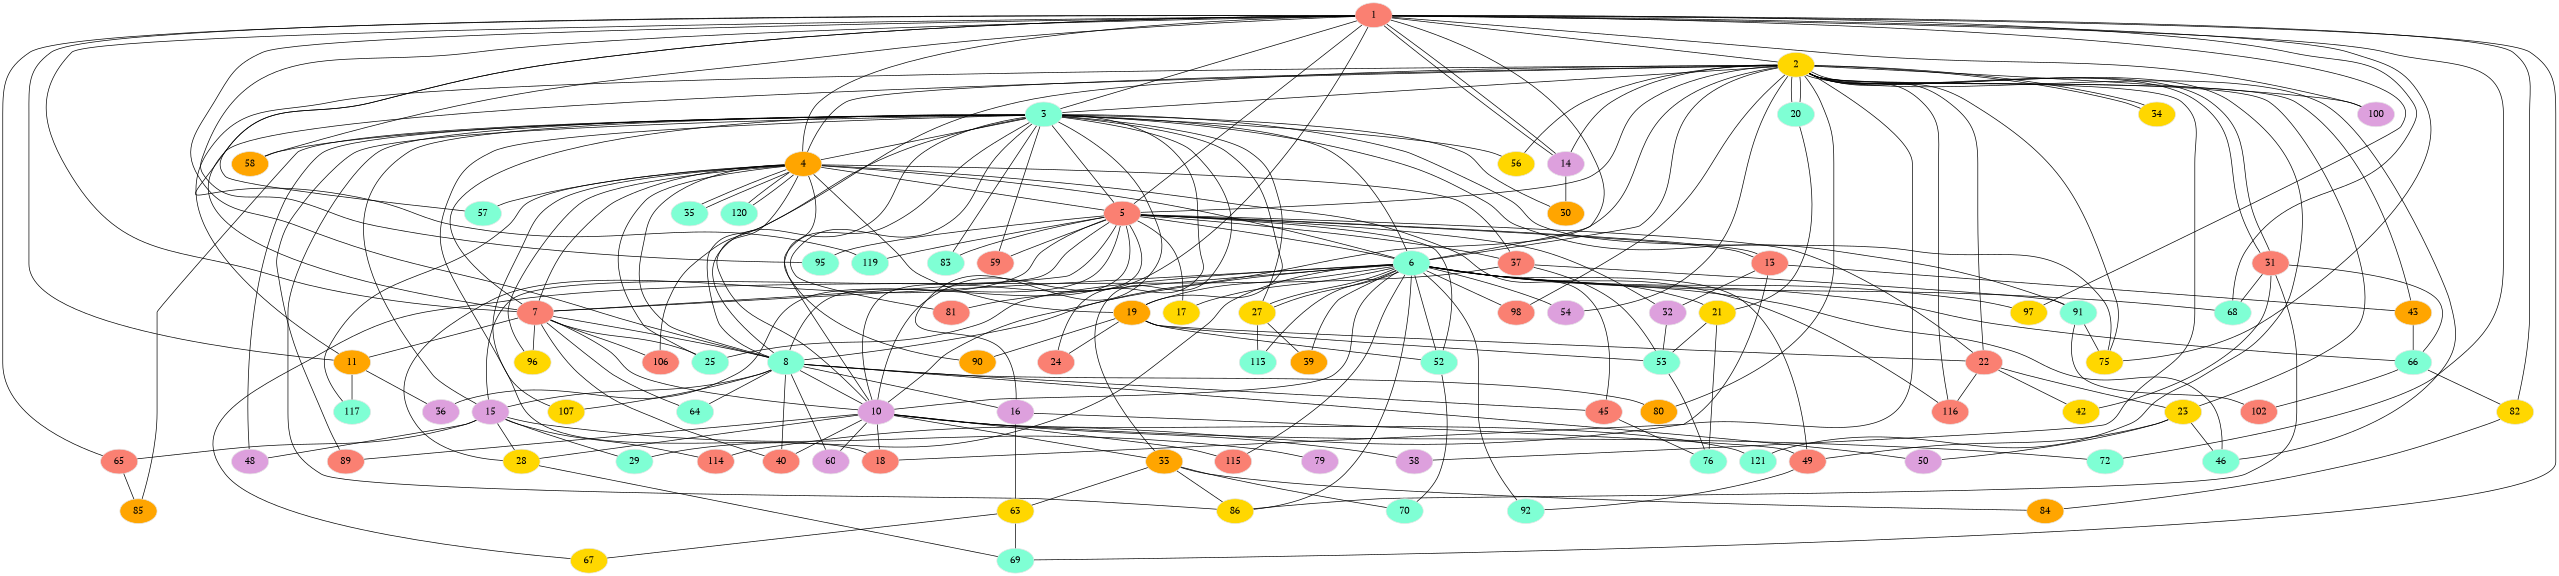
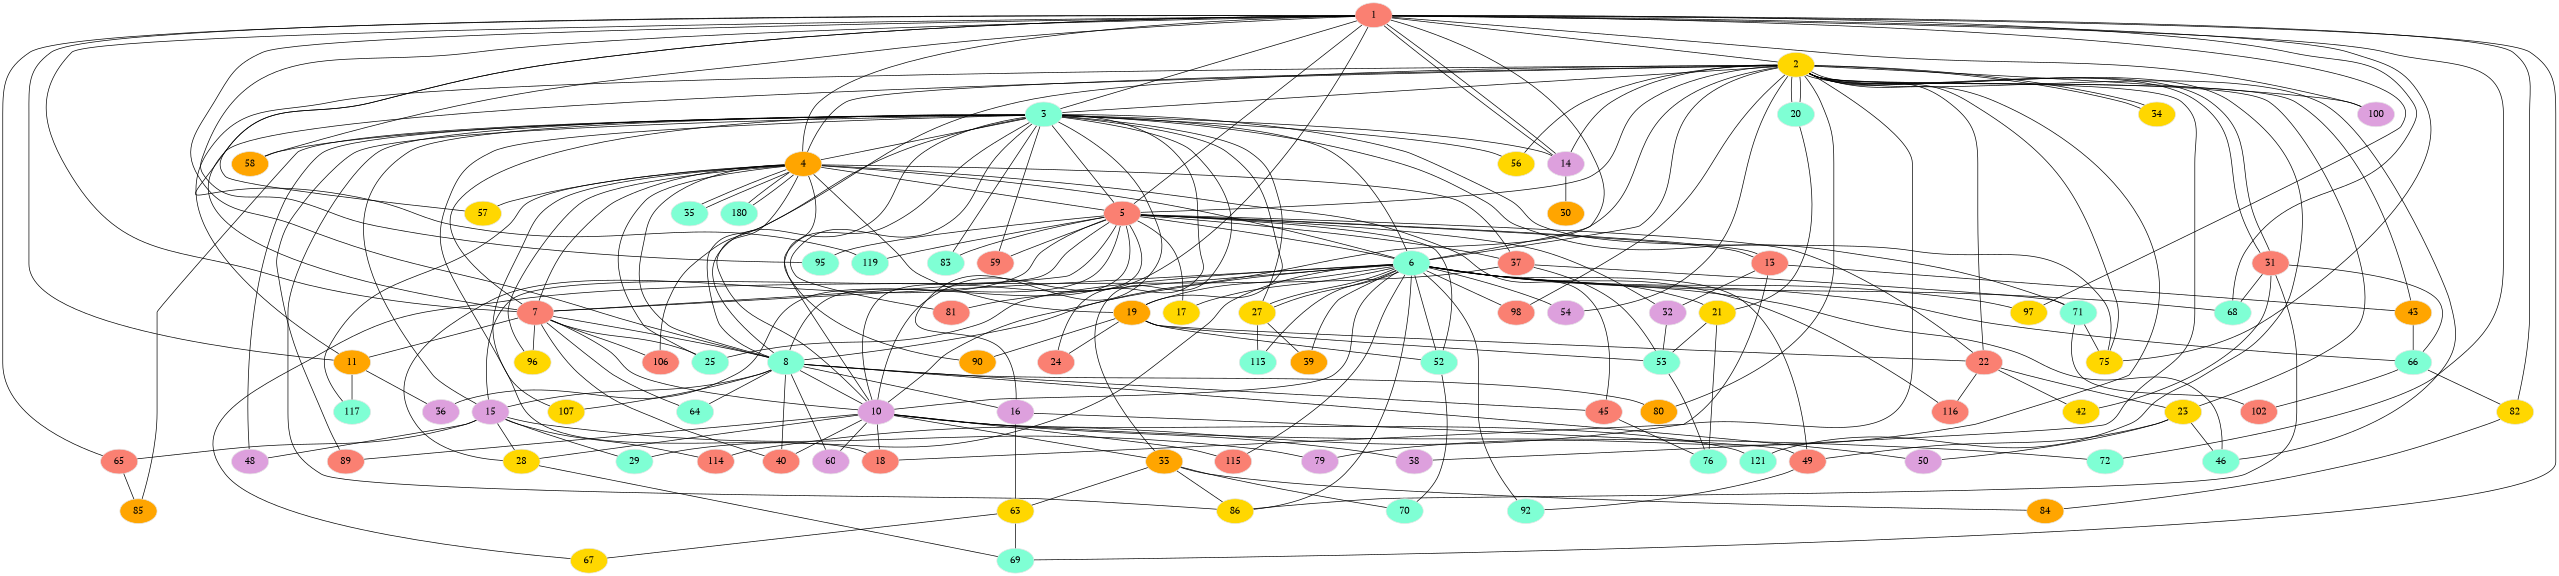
edge "3" -- "30": now "3" -- "14"
edge "2" -- "116": now "2" -- "79"
node "57": fillcolor aquamarine -> gold
node "120": label "120" -> "180"
node "91": label "91" -> "71"
